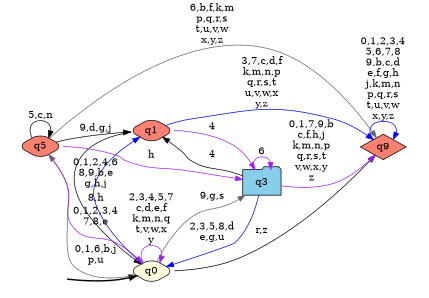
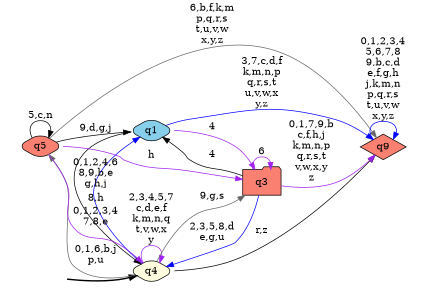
node "q1": fillcolor salmon -> skyblue
node "q3": fillcolor skyblue -> salmon
node "q0": label "q0" -> "q4"
